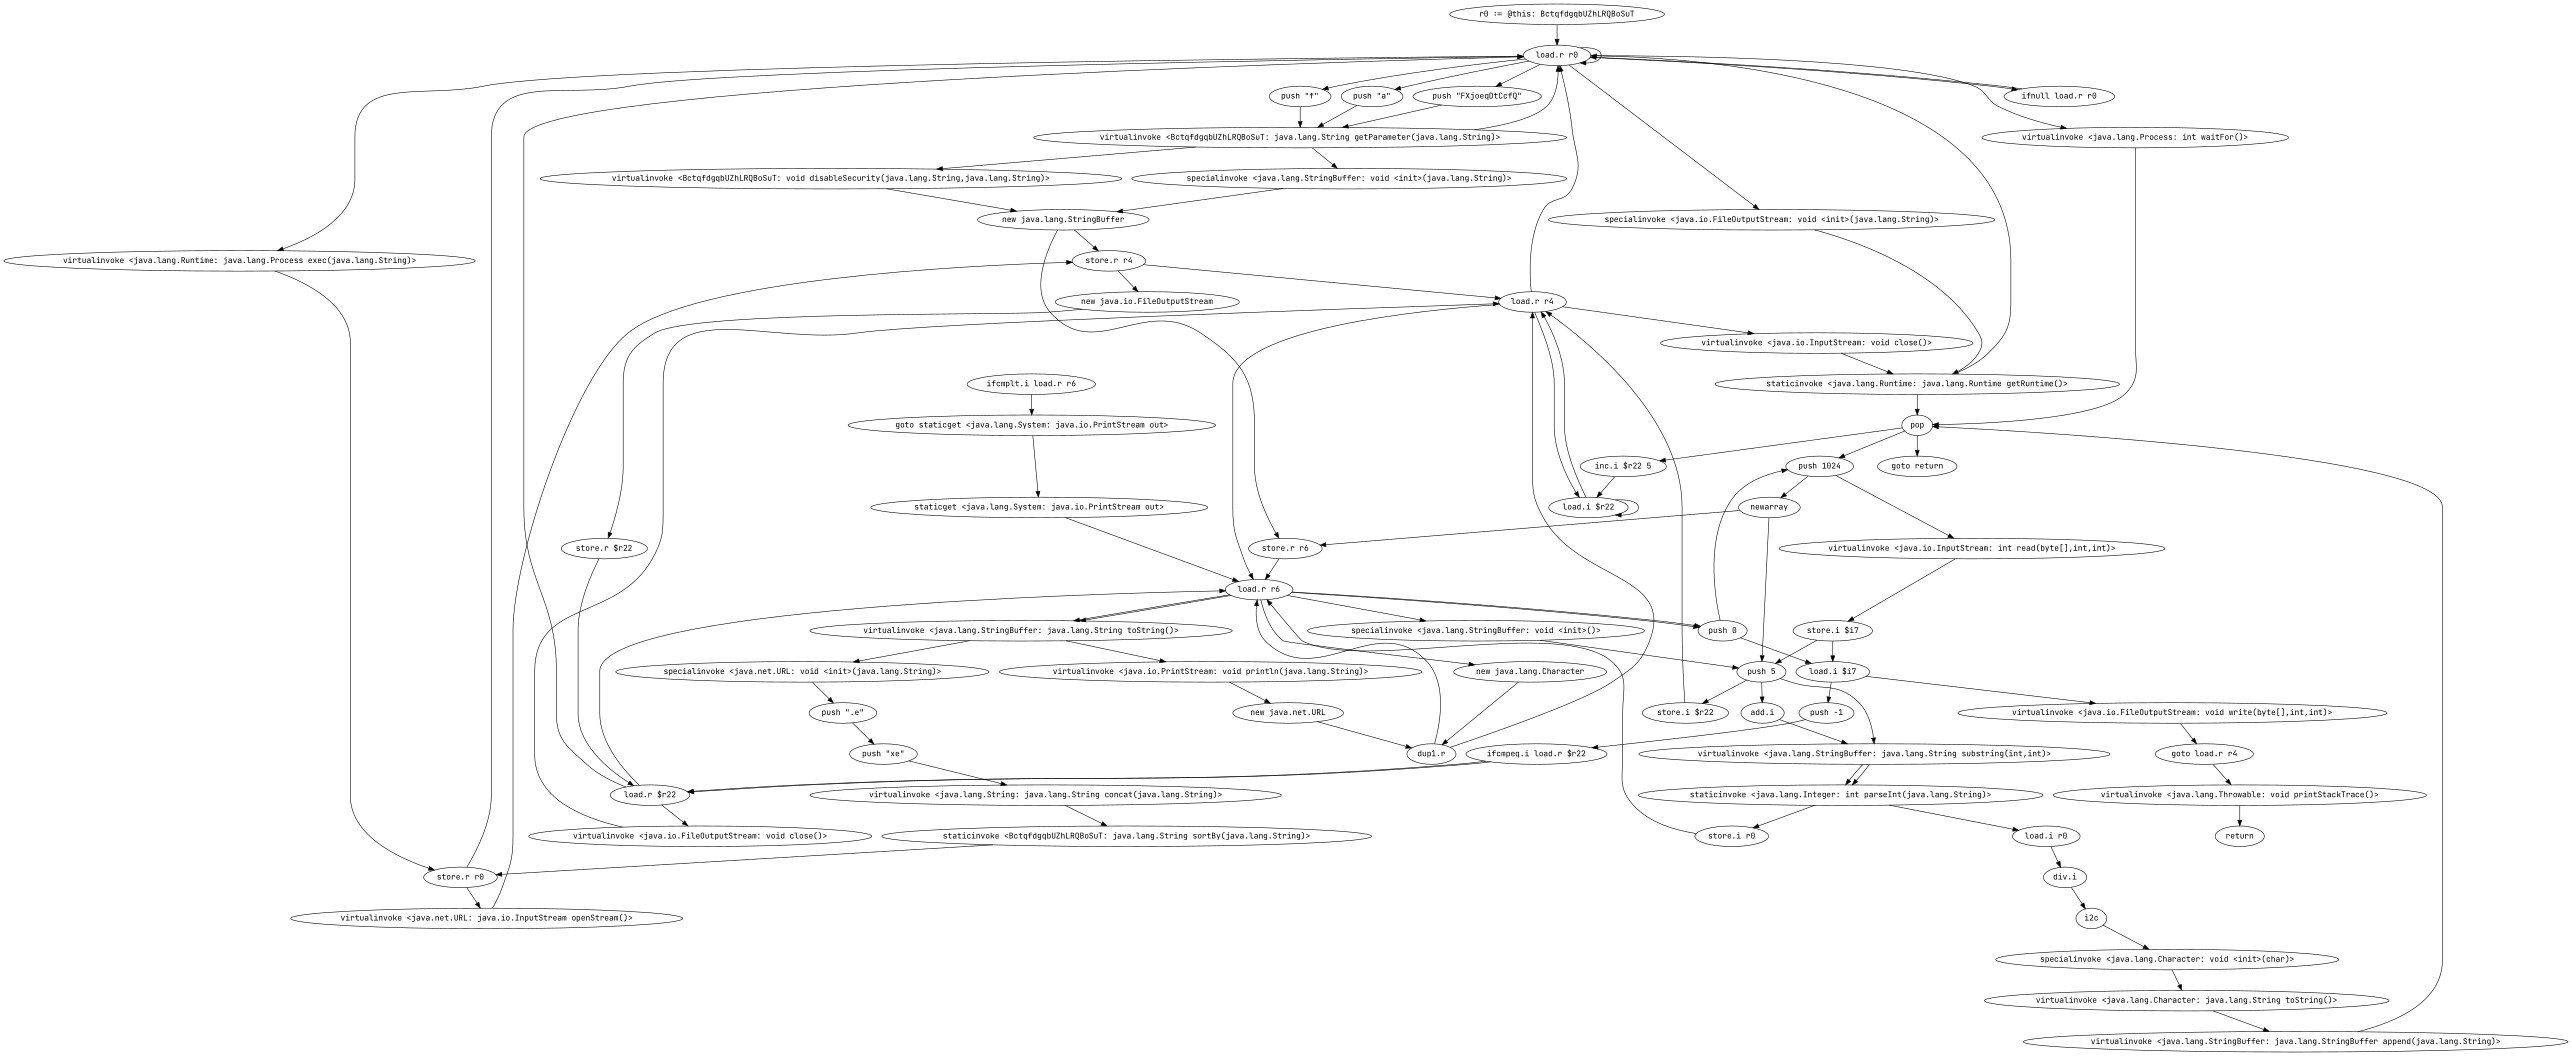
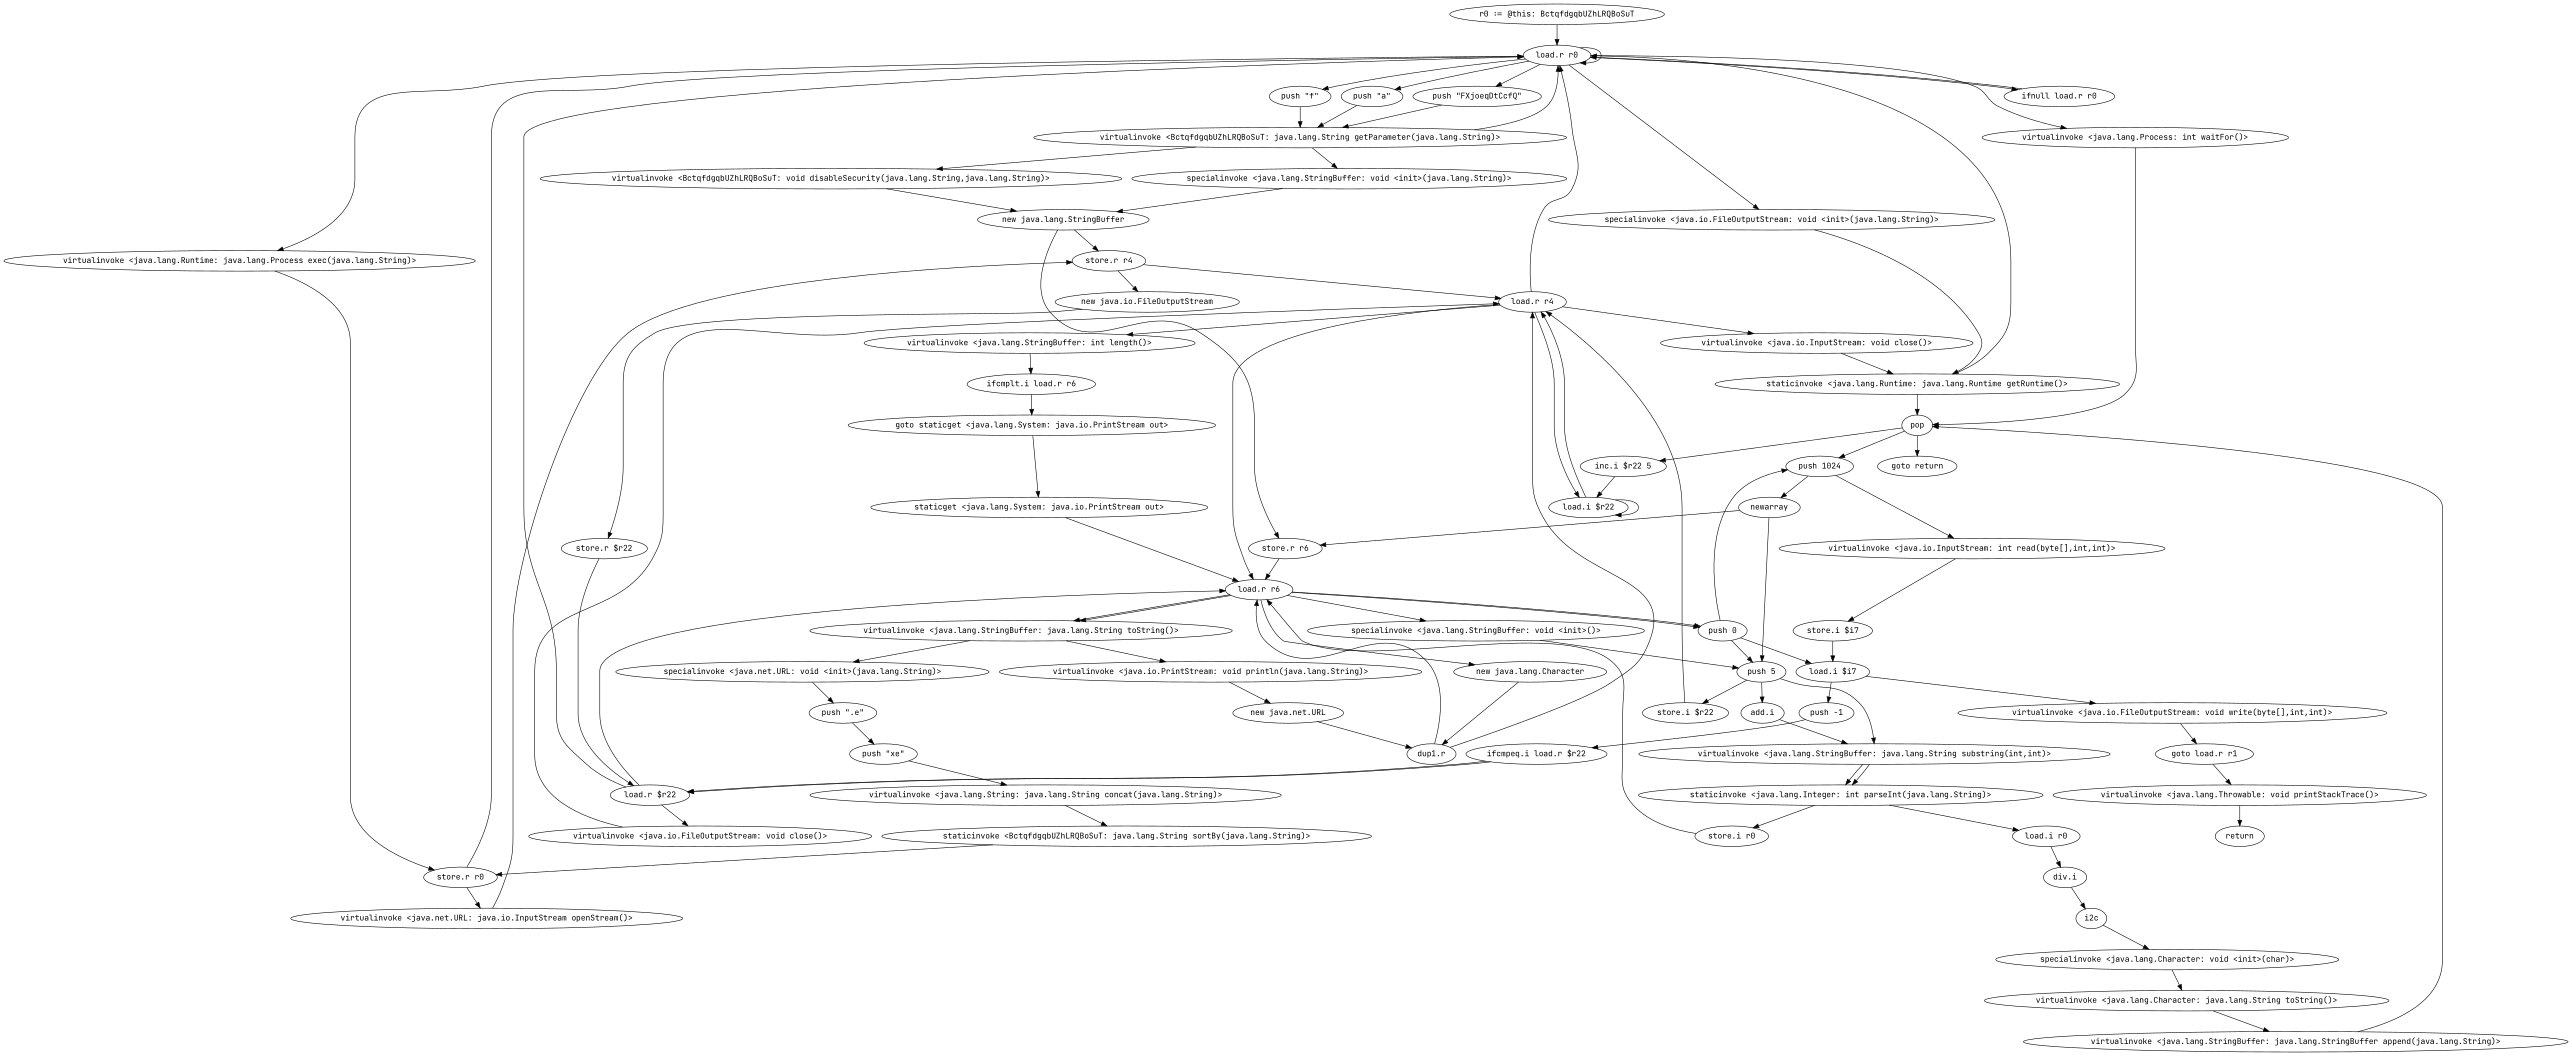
node "virtualinvoke <java.lang.StringBuffer: int length()>": added
edge "store.i $i7" -> "push 5": now "push 0" -> "push 5"
node "goto load.r r4": label "goto load.r r4" -> "goto load.r r1"
